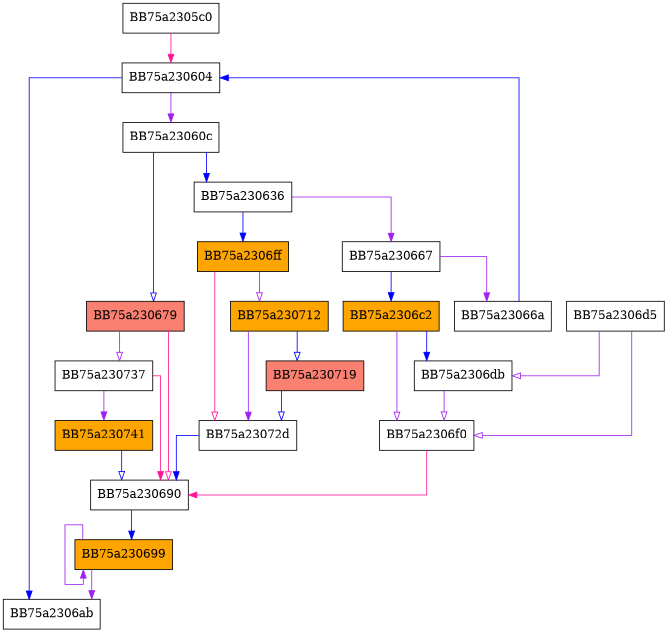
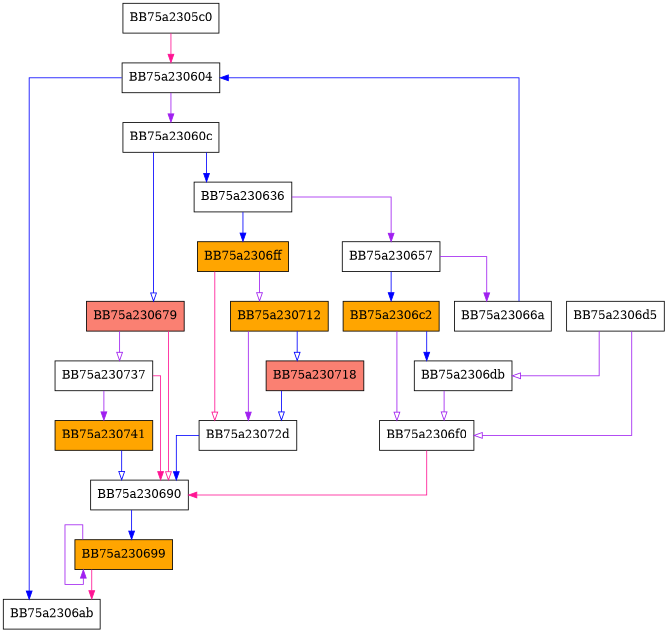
node "BB75a230667": label "BB75a230667" -> "BB75a230657"
node "BB75a230719": label "BB75a230719" -> "BB75a230718"
edge "BB75a230699" -> "BB75a2306ab": color purple -> deeppink
